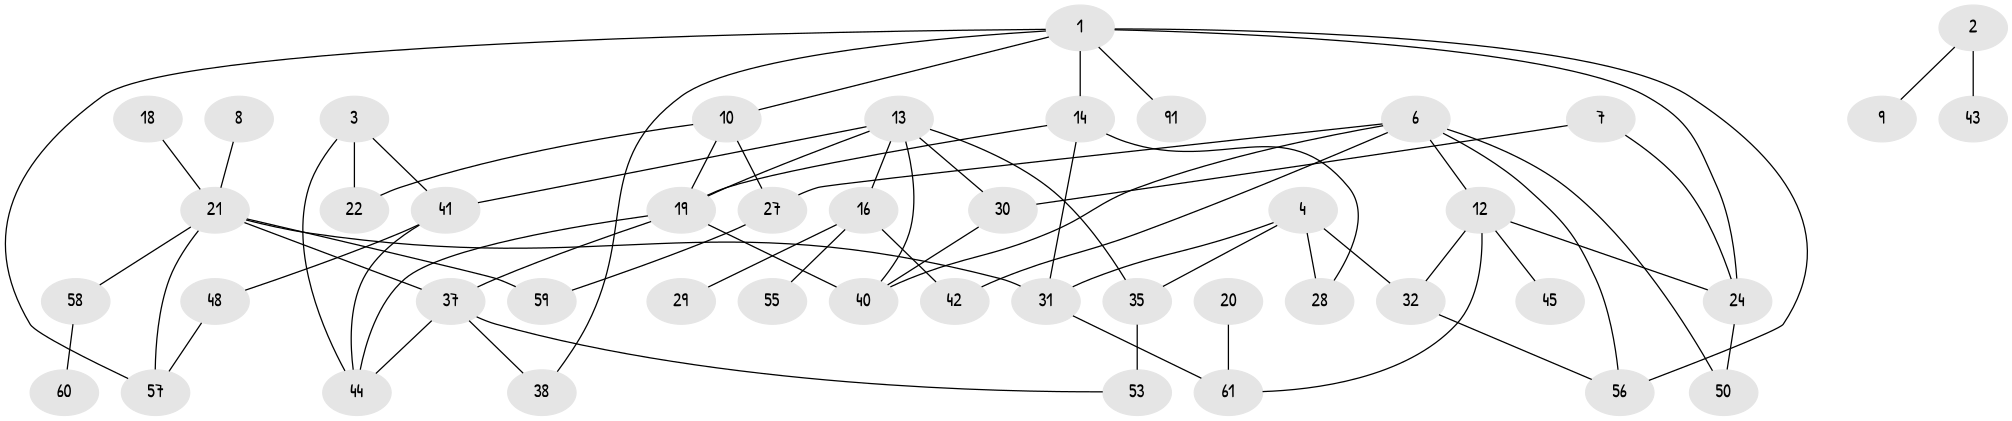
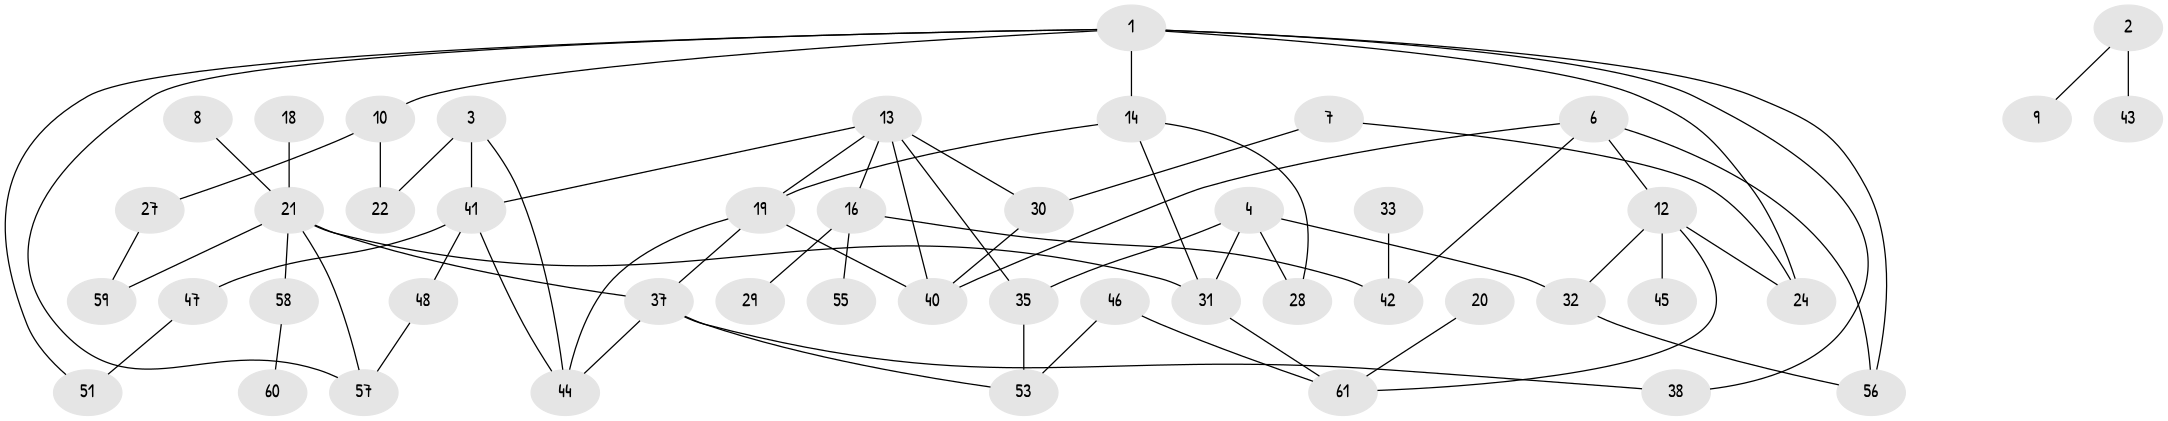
node "91": label "91" -> "51"
edge "6" -- "27": removed
edge "10" -- "19": removed
node "33": added
node "47": added
node "46": added
node "50": removed
